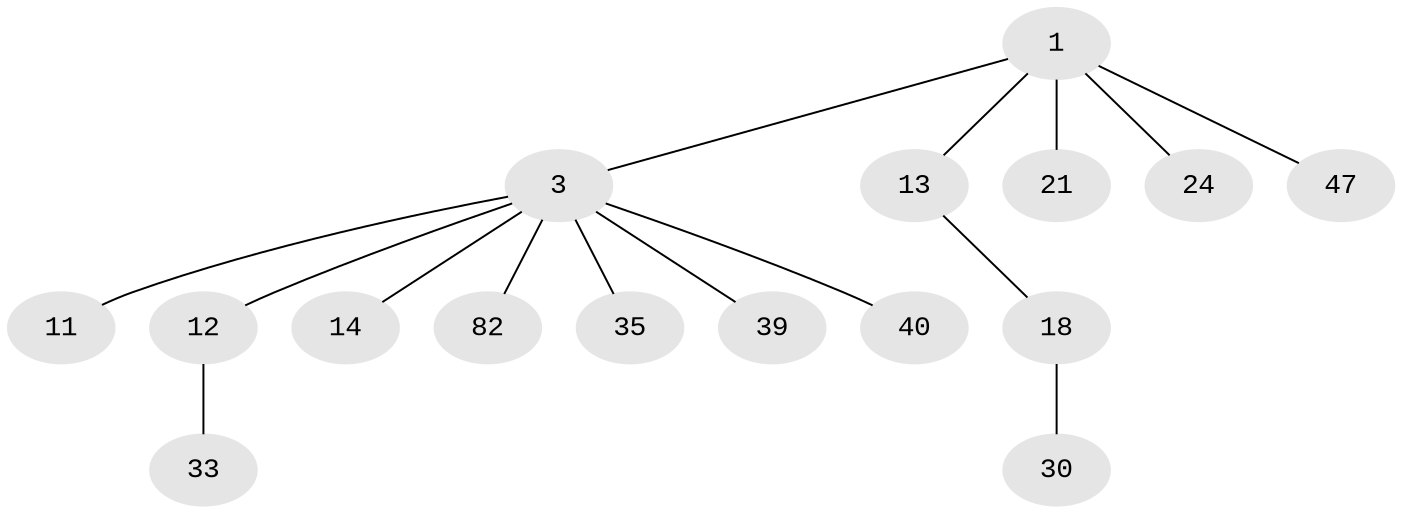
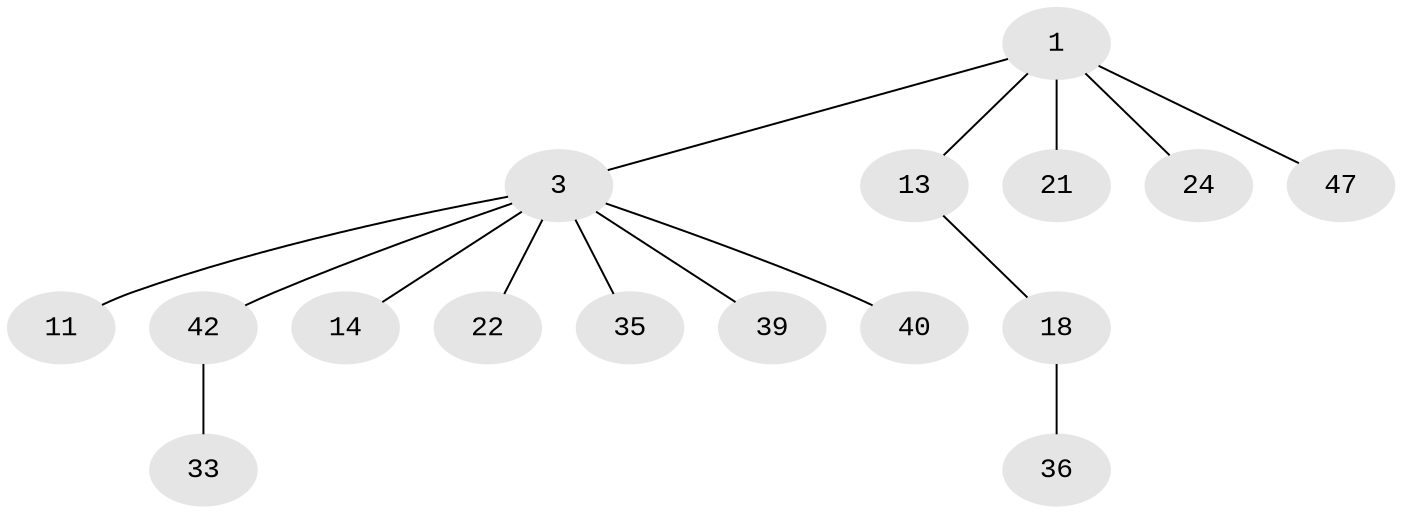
node "12": label "12" -> "42"
node "82": label "82" -> "22"
node "30": label "30" -> "36"
